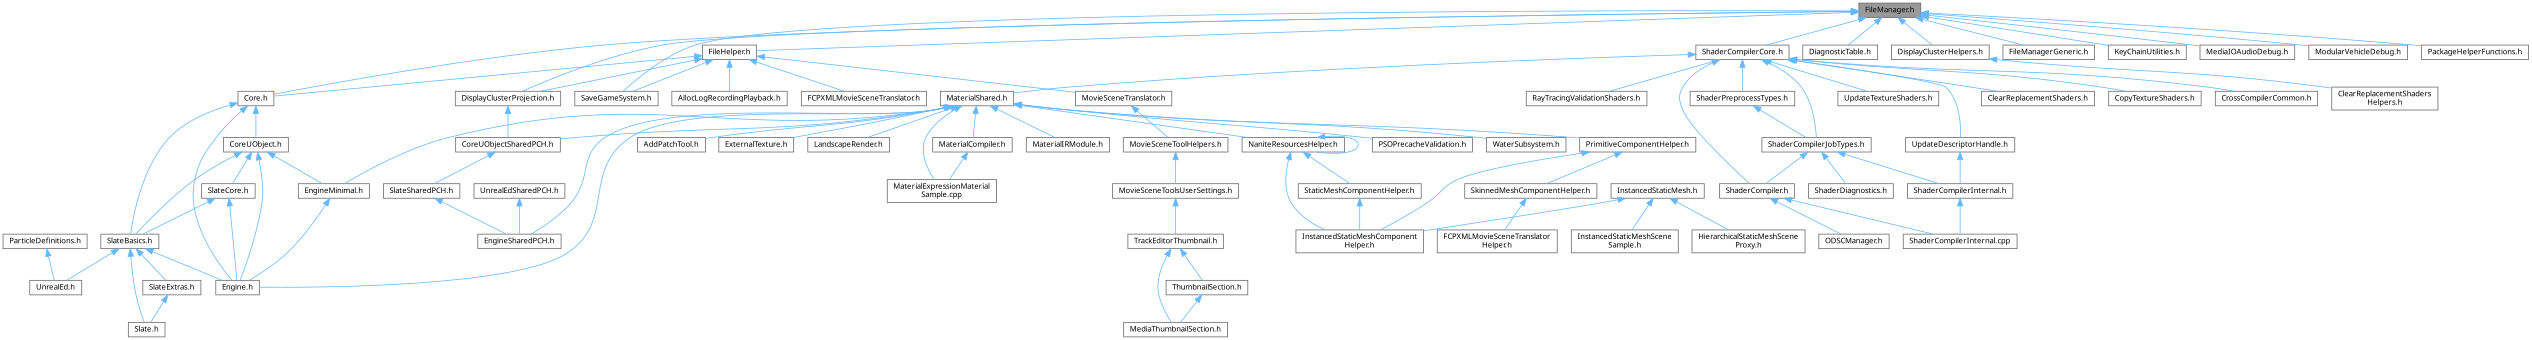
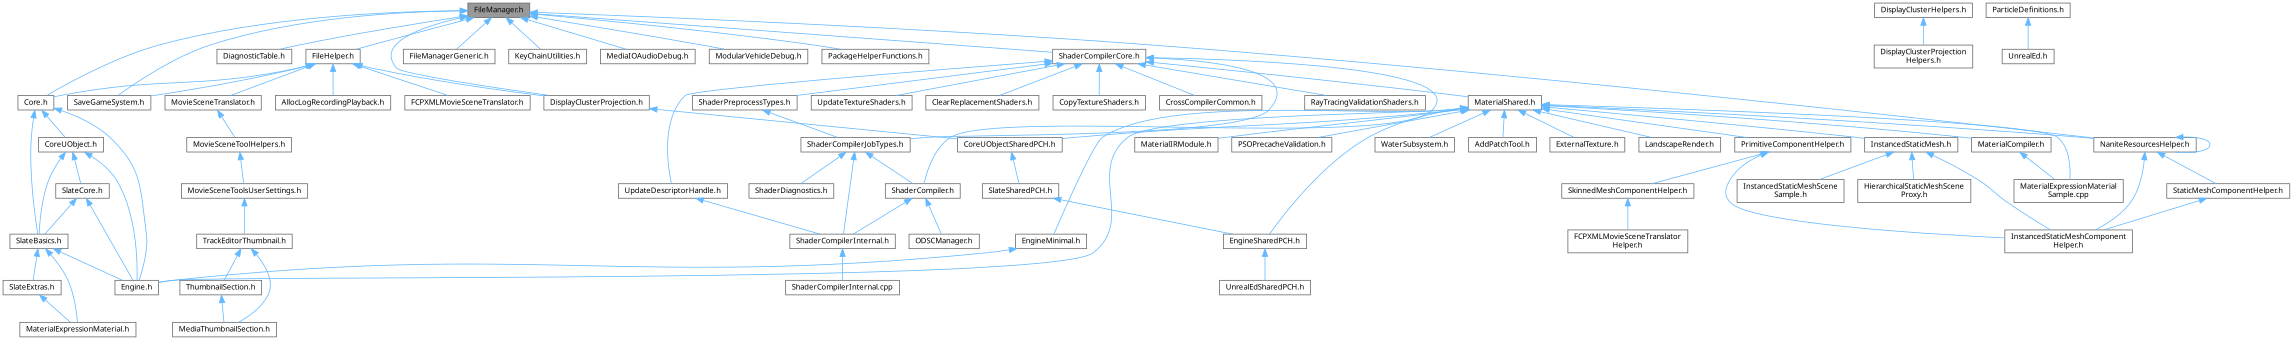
edge "DisplayClusterHelpers.h" -> "FileManager.h": now "NaniteResourcesHelper.h" -> "FileManager.h"
node "ClearReplacementShaders Helpers.h": label "ClearReplacementShaders Helpers.h" -> "DisplayClusterProjection Helpers.h"
edge "InstancedStaticMesh.h" -> "MaterialShared.h": added
edge "EngineMinimal.h" -> "CoreUObject.h": removed
edge "ShaderCompilerInternal.cpp" -> "ShaderCompiler.h": now "ShaderCompilerInternal.h" -> "ShaderCompiler.h"
edge "EngineSharedPCH.h" -> "UnrealEdSharedPCH.h": reversed
edge "UnrealEd.h" -> "SlateBasics.h": removed
node "Slate.h": label "Slate.h" -> "MaterialExpressionMaterial.h"
